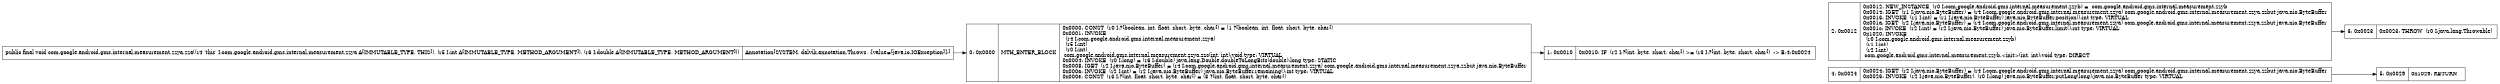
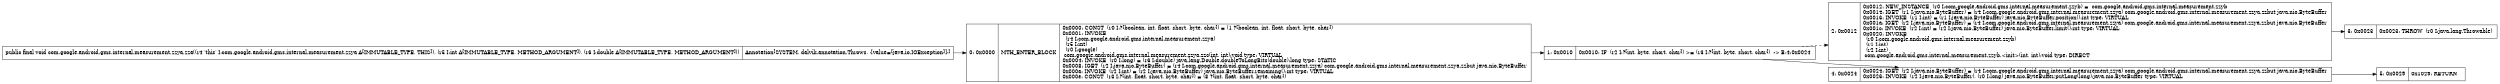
node "2: 0x0012": text "0x1020: INVOKE" -> "0x0020: INVOKE"
edge "1: 0x0010" -> "2: 0x0012": added
node "0: 0x0000": text "(r0 I:int)" -> "(r0 I:google)"
edge "1: 0x0010" -> "4: 0x0024": added
